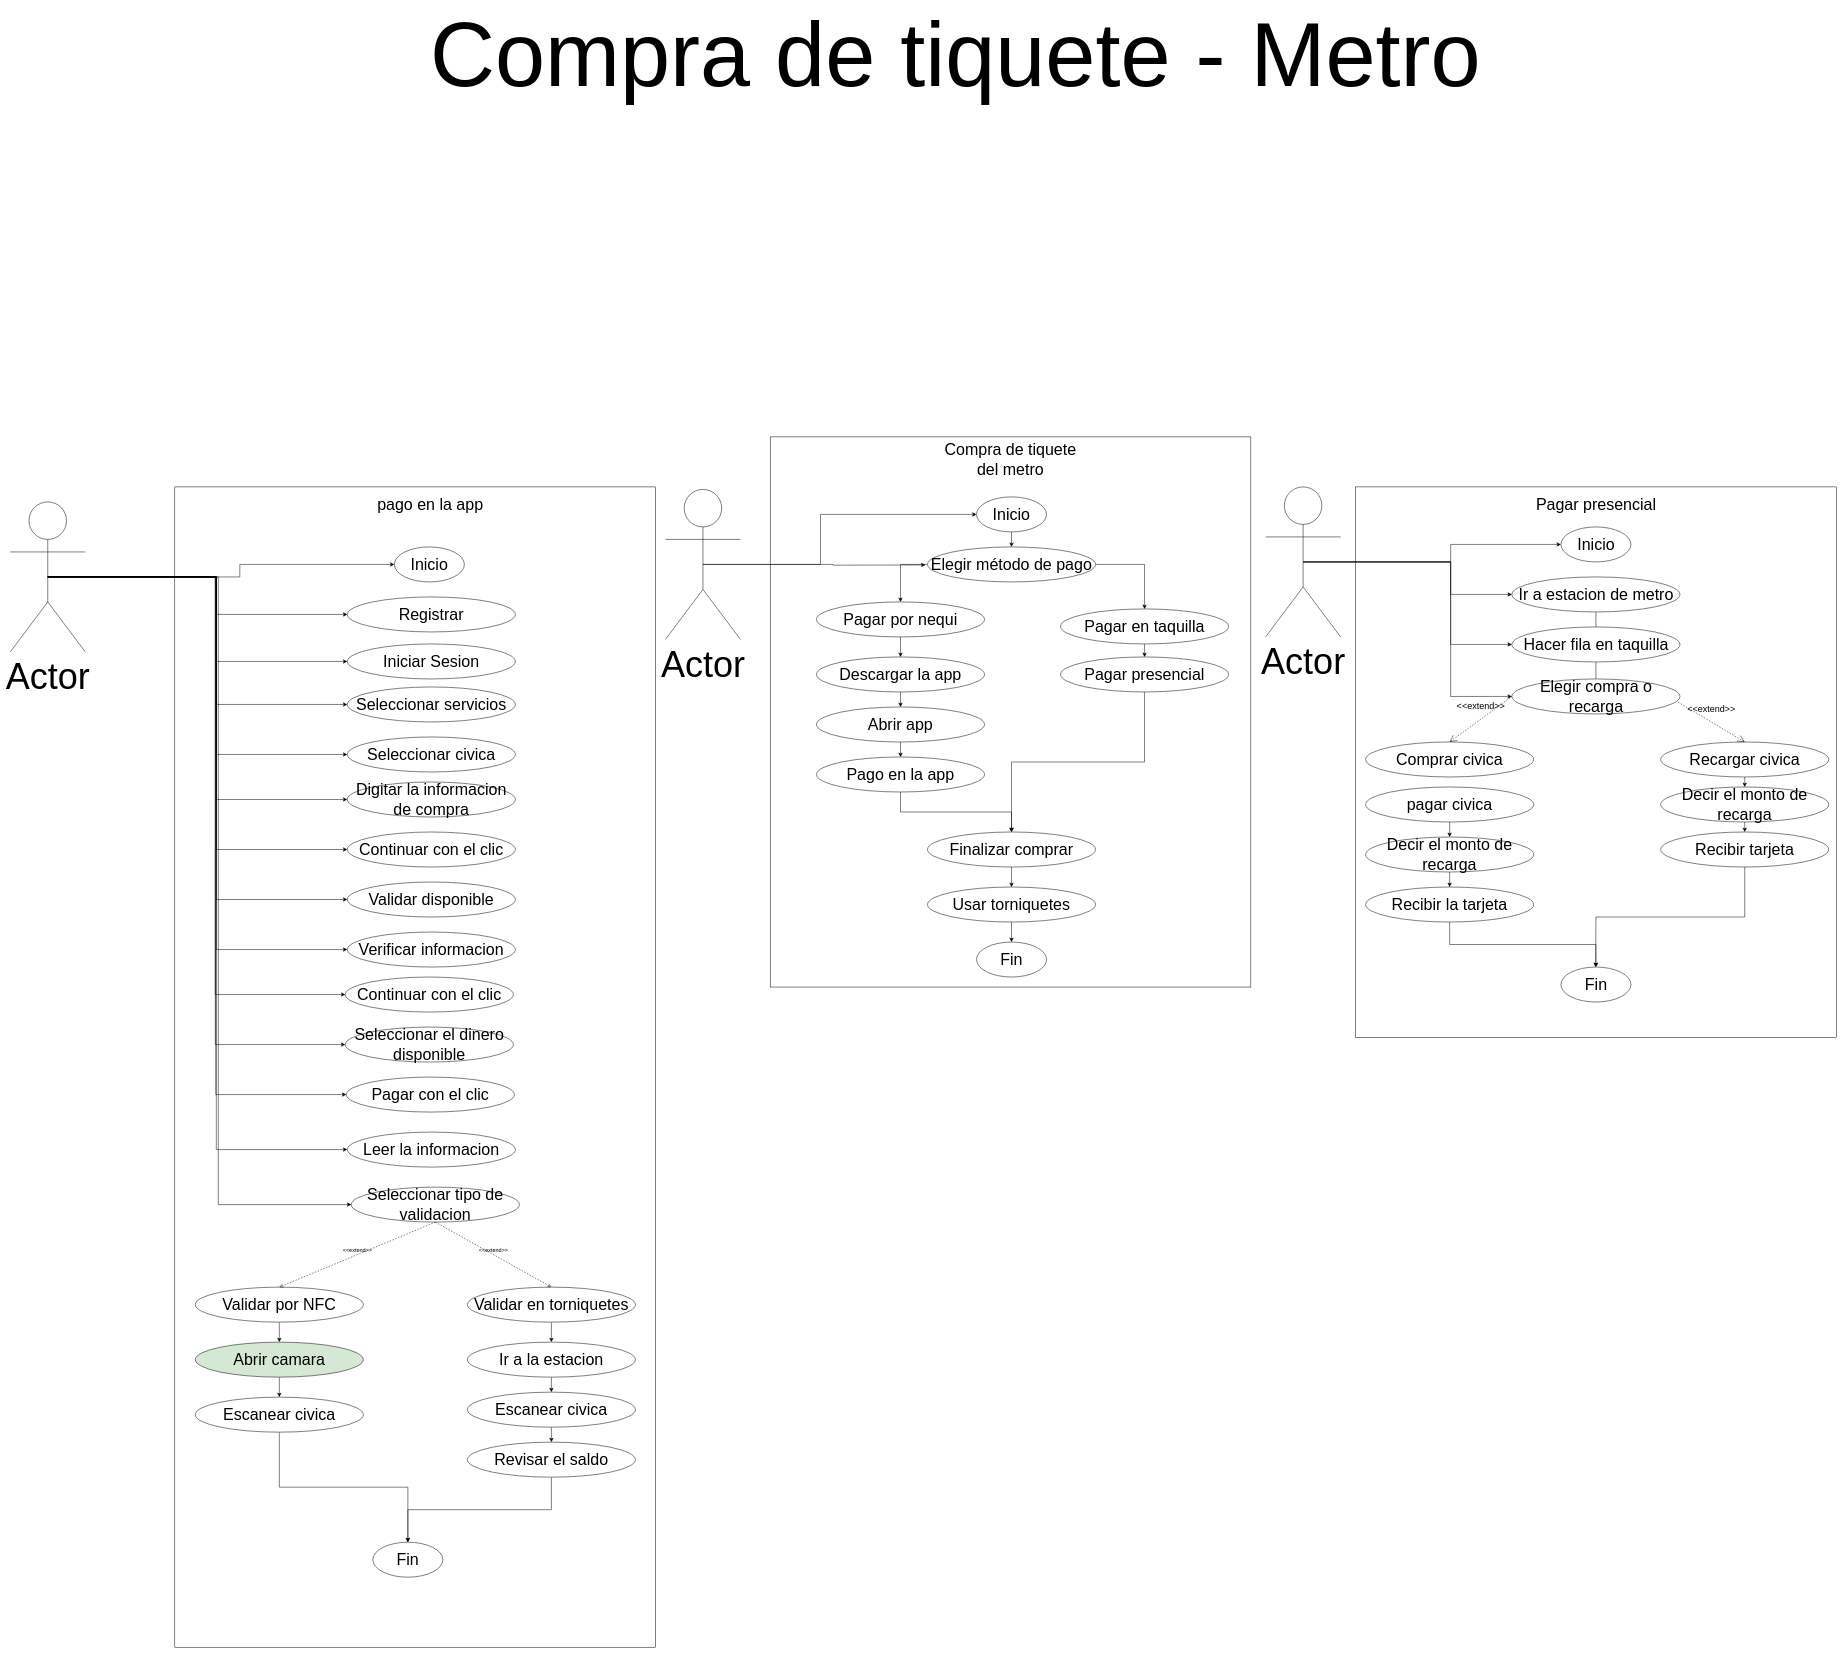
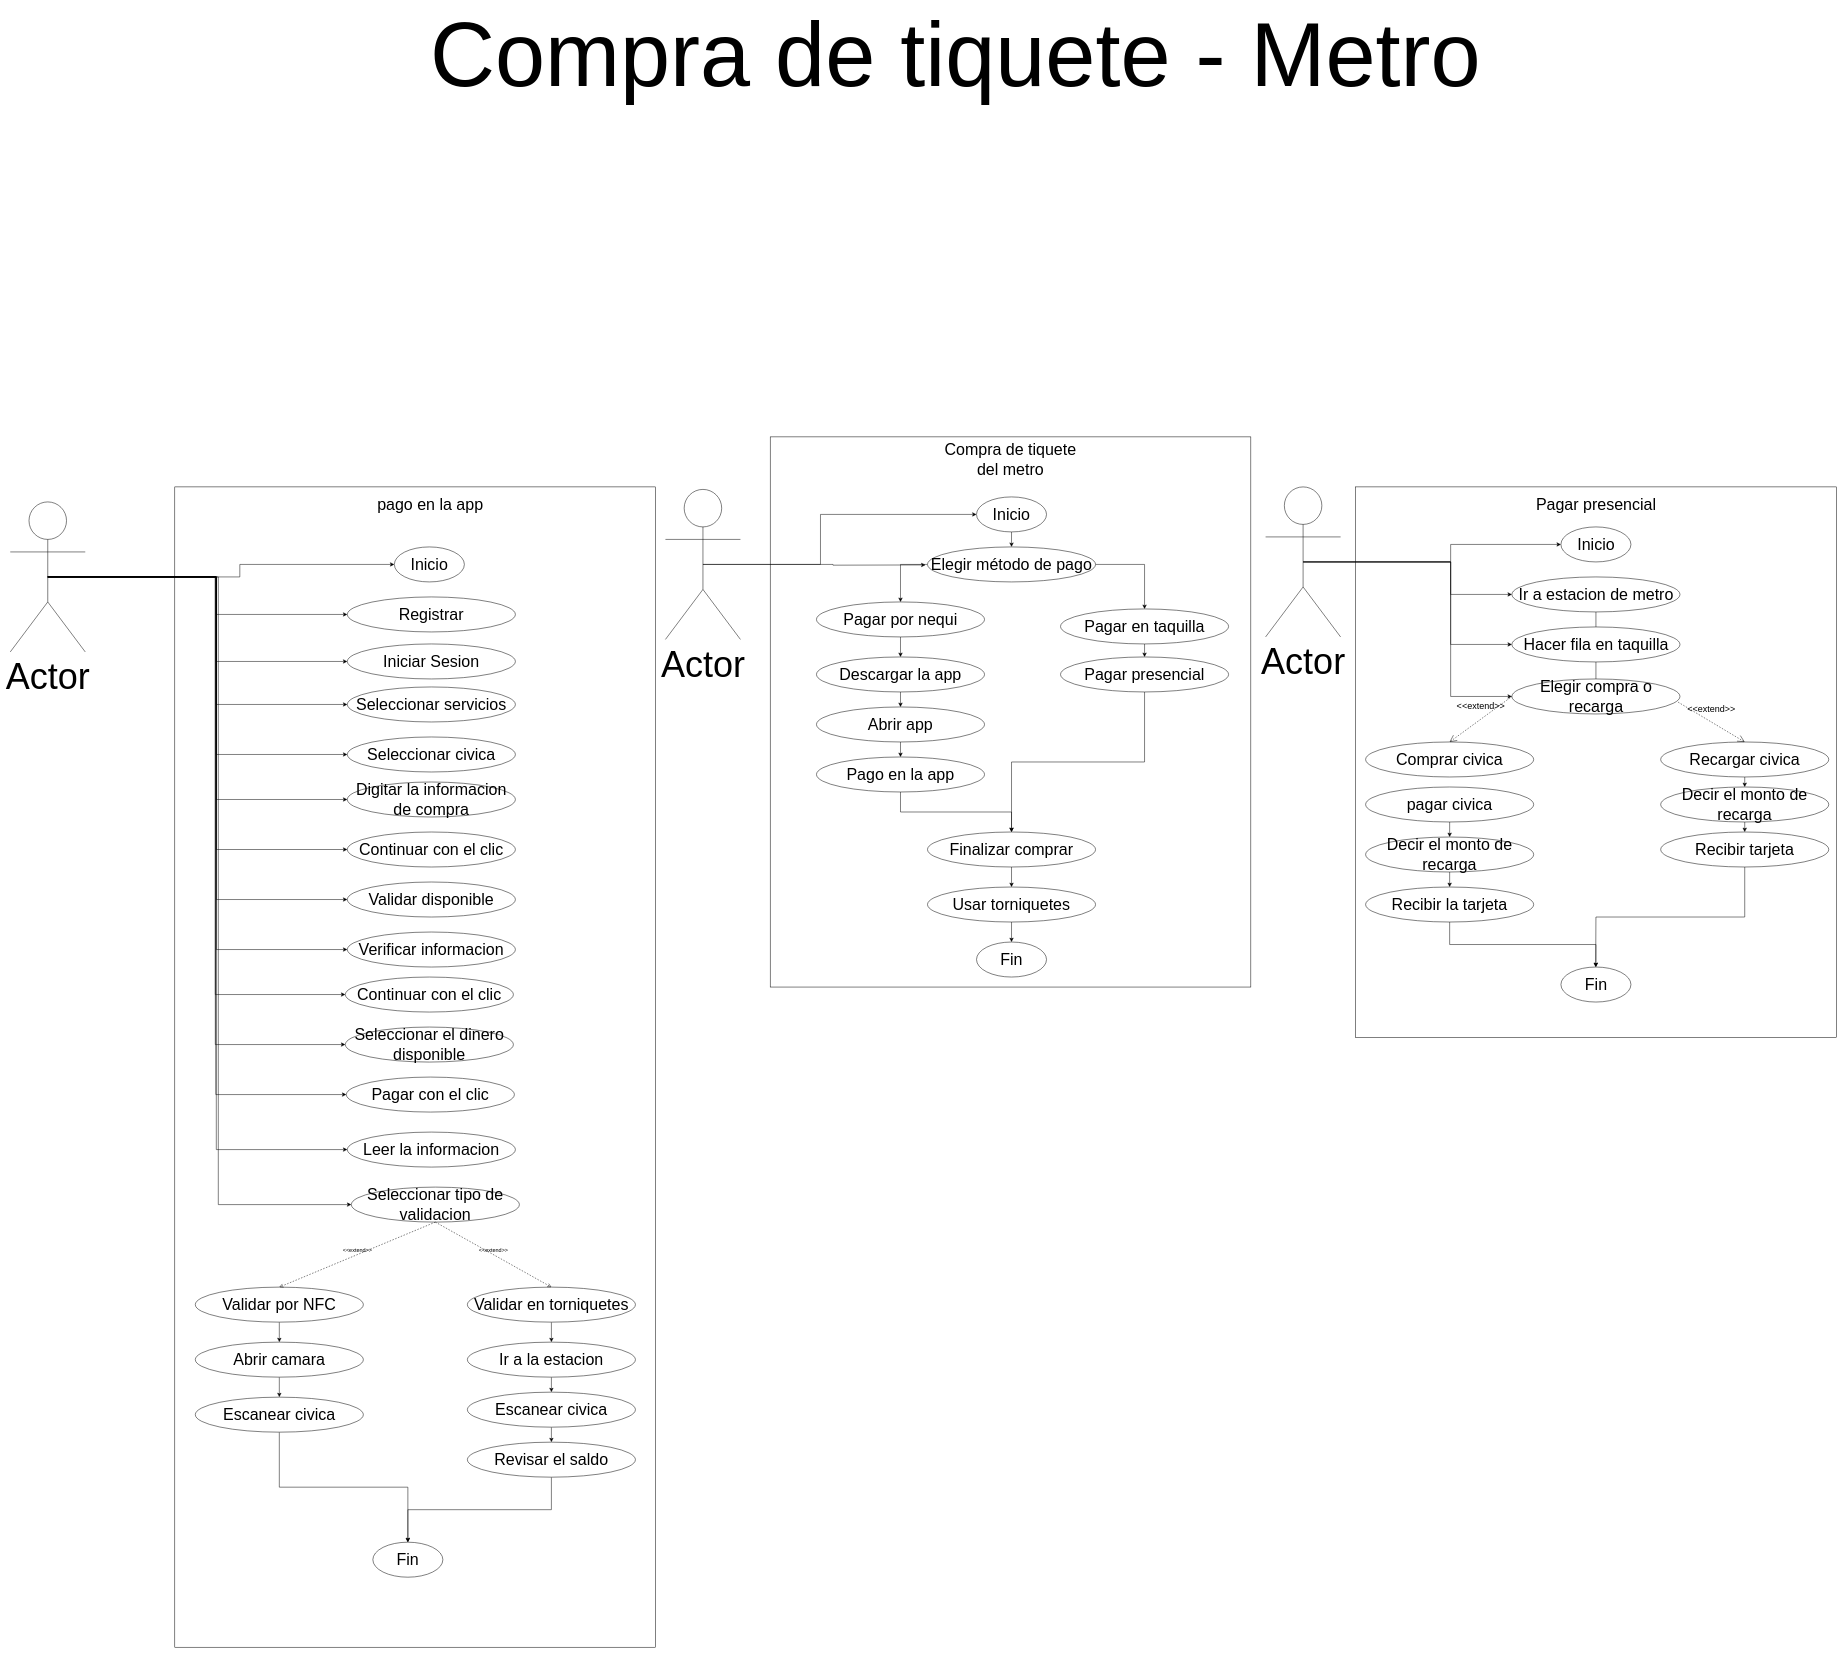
node "Abrir camara": fillcolor #d5e8d4 -> #ffffff
